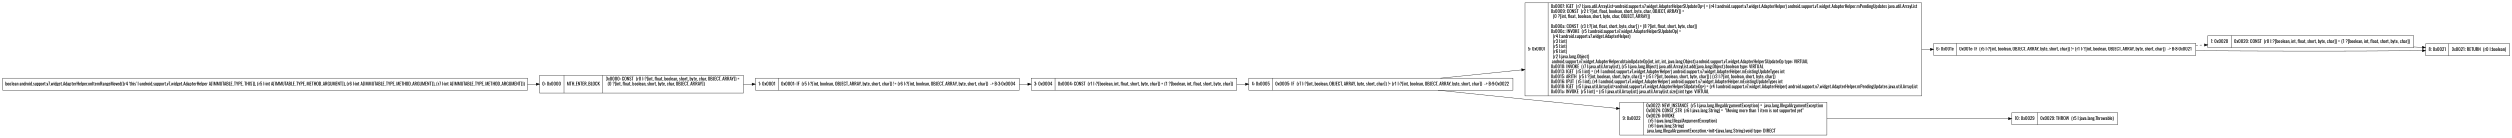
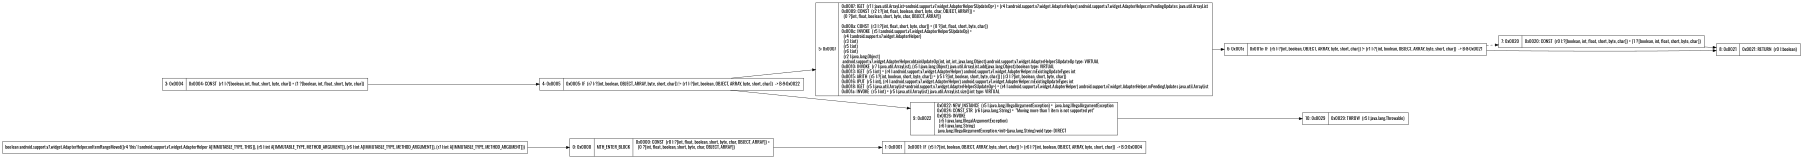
edge "1: 0x0001" -> "3: 0x0004": removed
